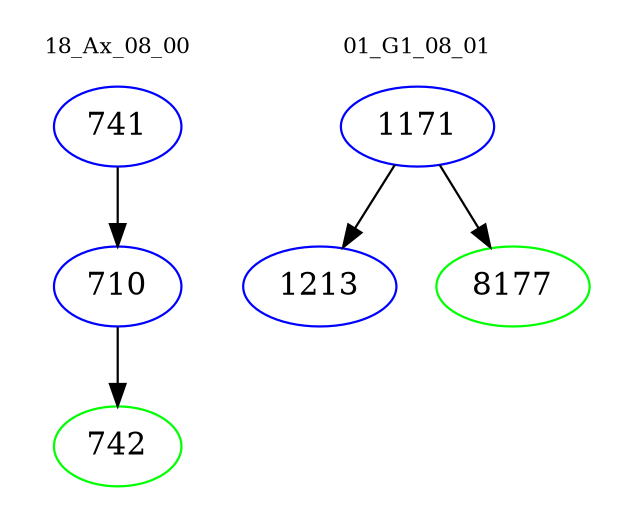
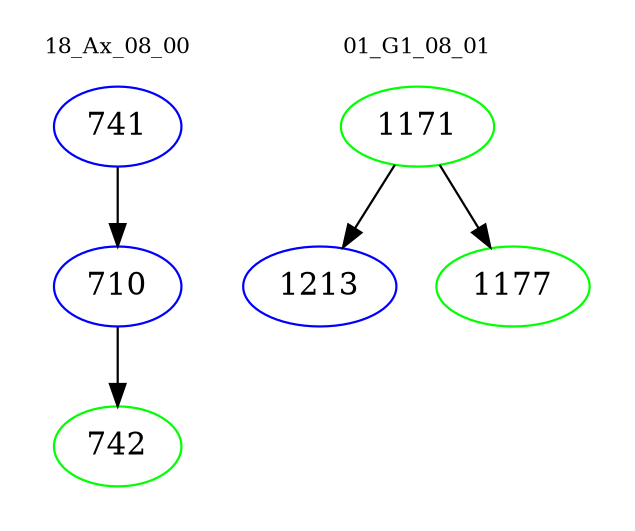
node "1171": color blue -> green
node "8177": label "8177" -> "1177"
